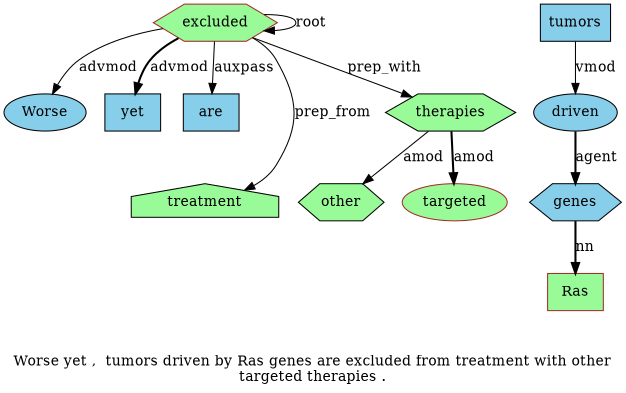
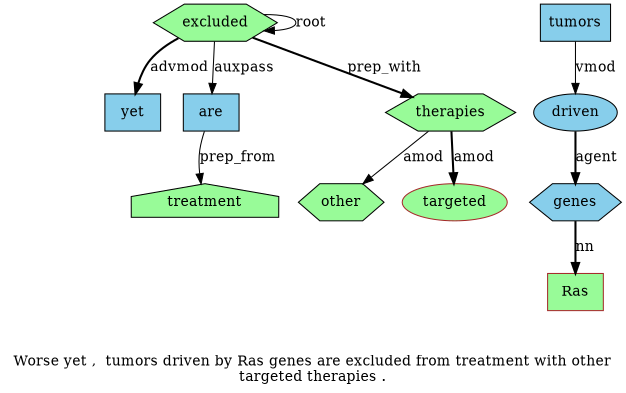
node "excluded": color brown -> black
edge "excluded" -> "therapies": style solid -> bold
node "Worse": removed
edge "excluded" -> "treatment": now "are" -> "treatment"
